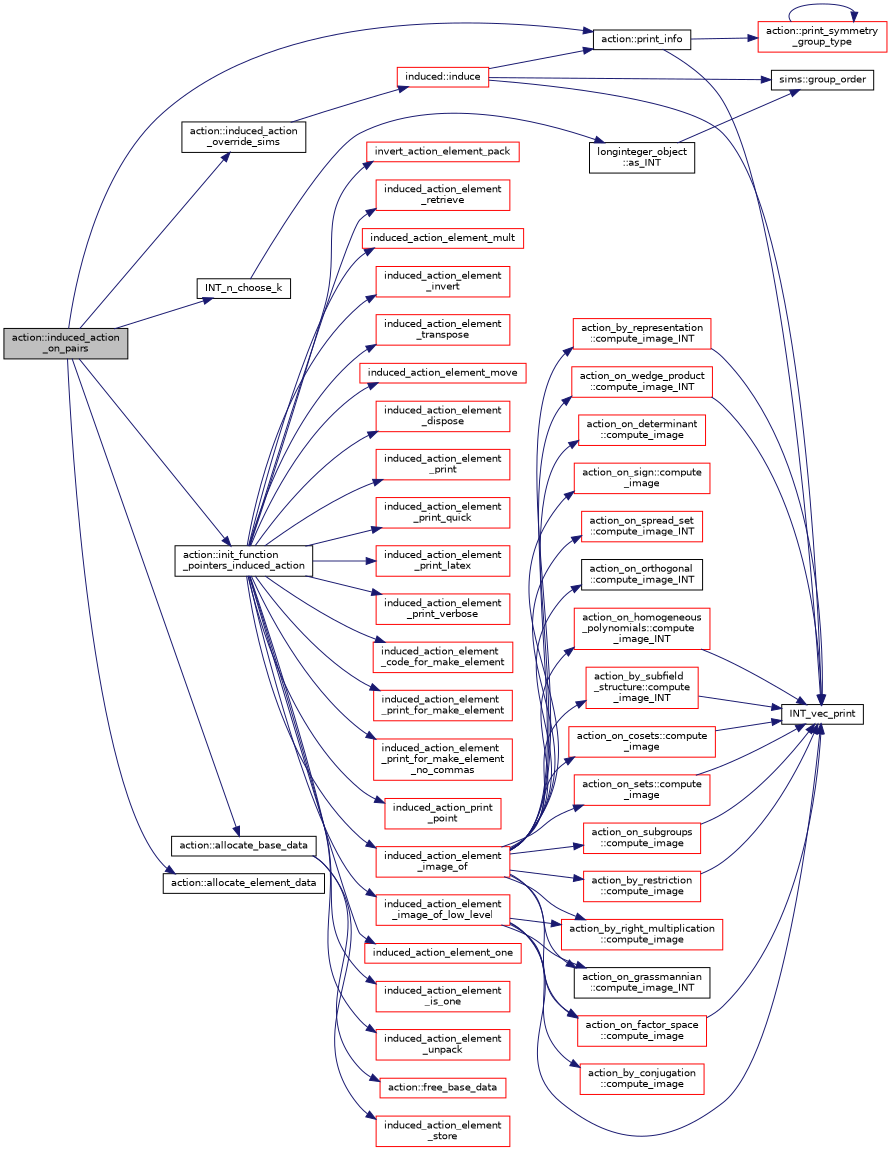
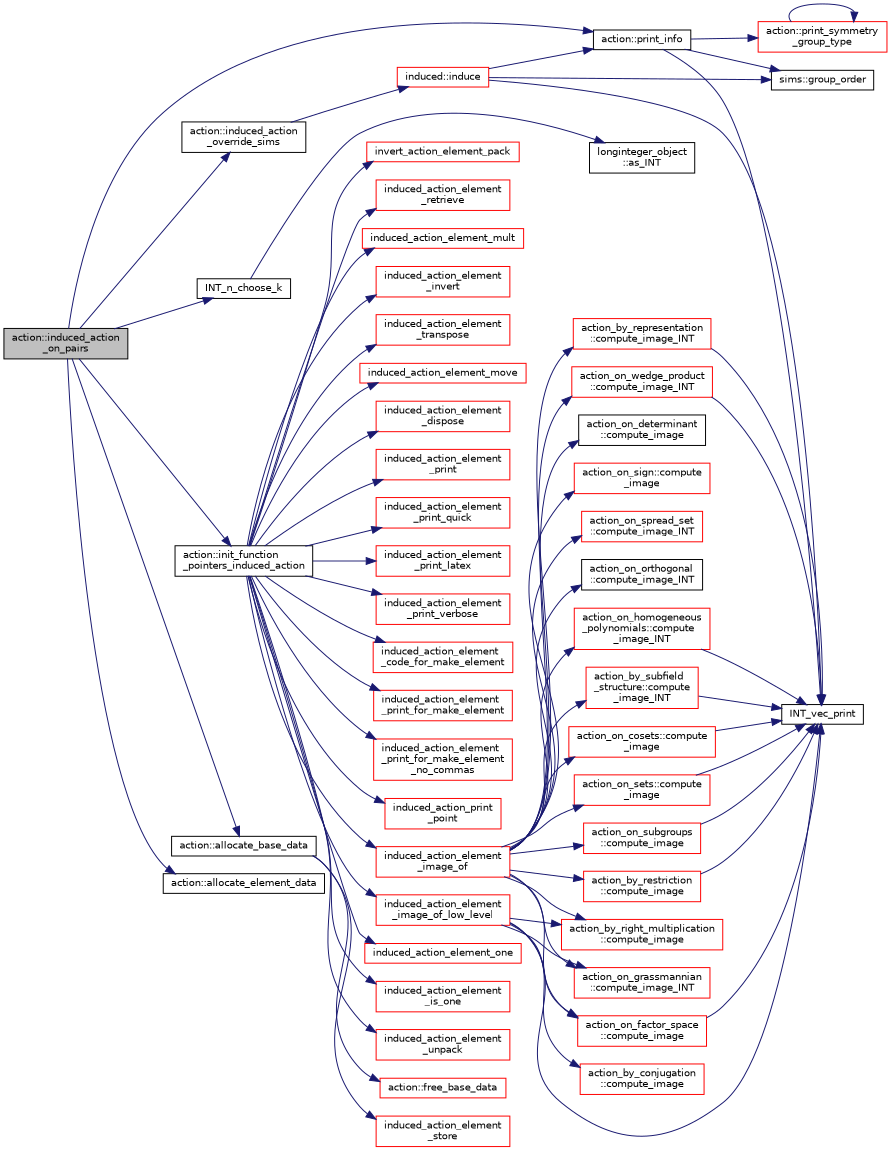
edge "longinteger_object ::as_INT" -> "sims::group_order": now "action::print_info" -> "sims::group_order"
node "action_on_determinant ::compute_image": color red -> black
node "action_on_grassmannian ::compute_image_INT": color black -> red
